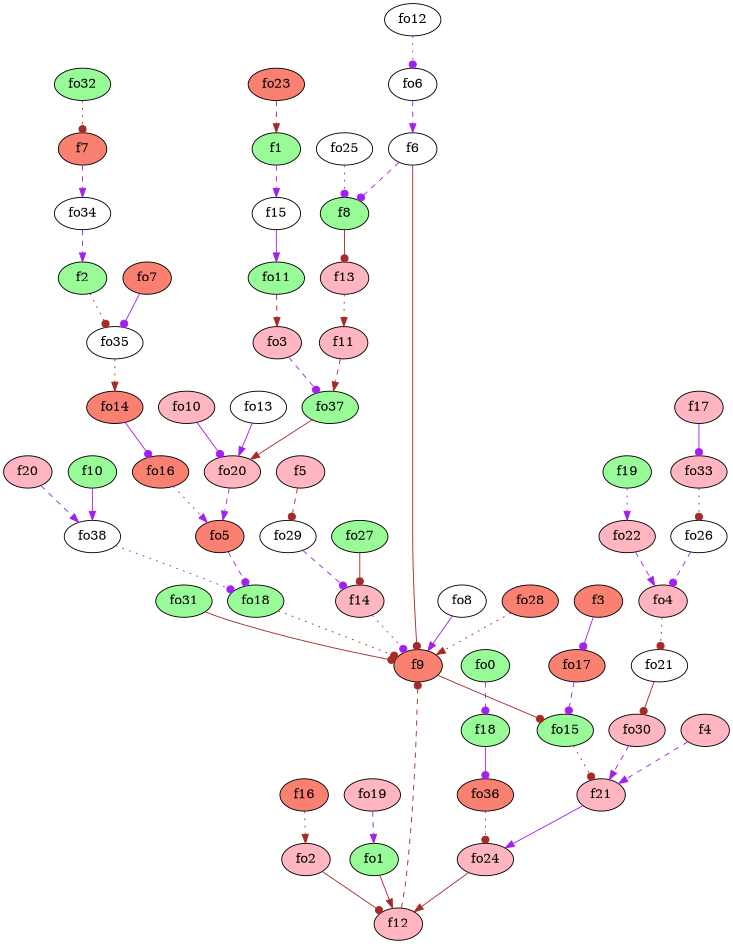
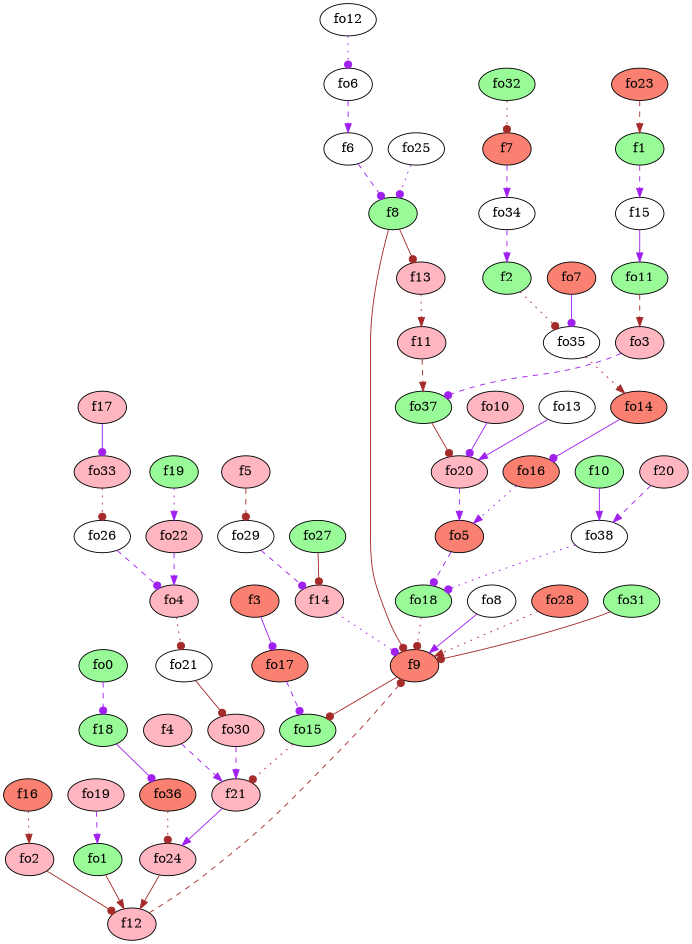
edge "f6" -> "f9": now "f8" -> "f9"
edge "fo37" -> "fo20": arrowhead normal -> dot
